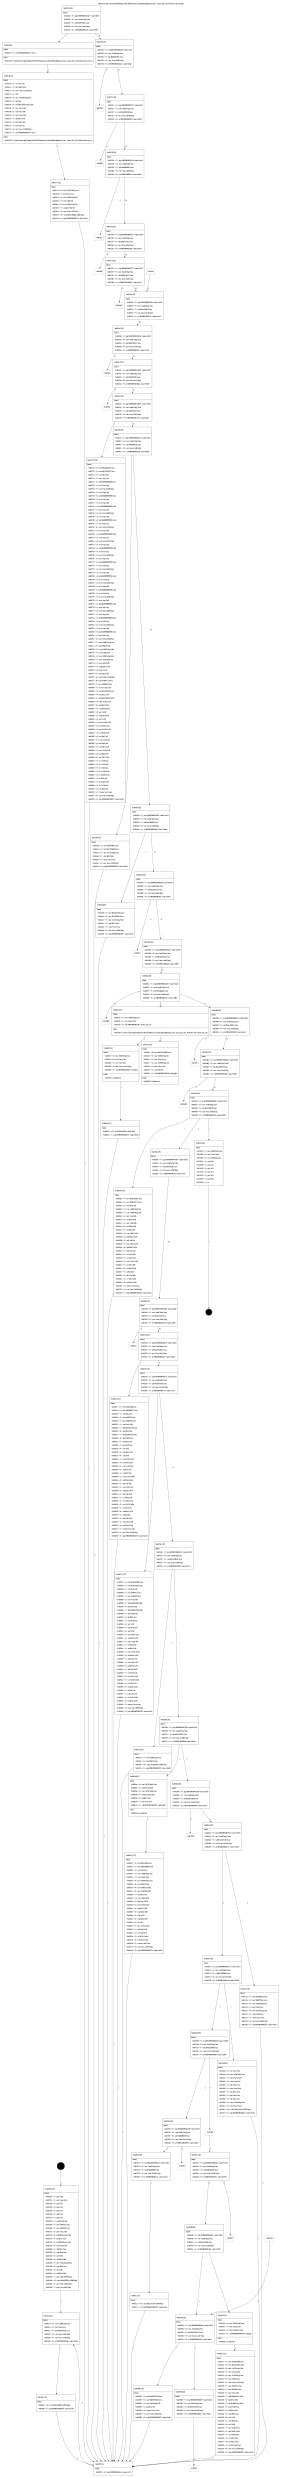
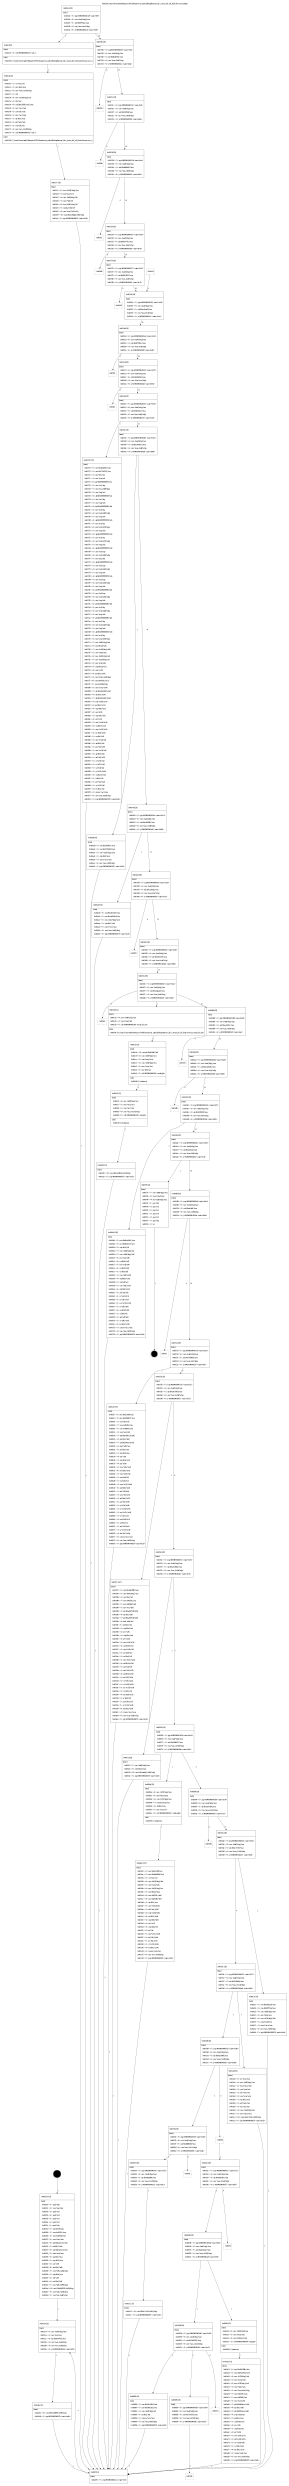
edge "0x401cd2 [12]" -> "0x401cfb [21]": now "0x401cde [29]" -> "0x401cfb [21]"
edge "0x4014c0 [28]" -> "0x401f3f [24]": now "0x4014dc [28]" -> "0x401f3f [24]"
edge "0x401eb3" -> "0x401664 [28]": reversed
